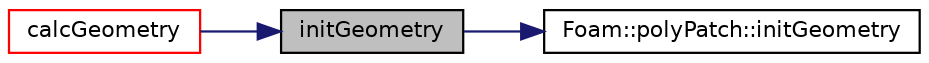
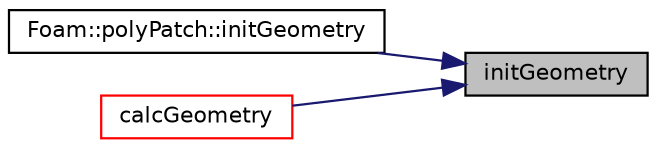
edge "initGeometry" -> "Foam::polyPatch::initGeometry": reversed
